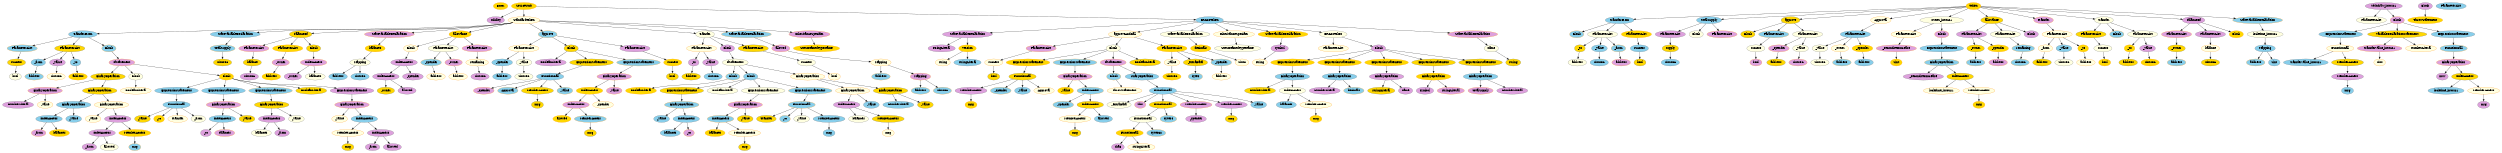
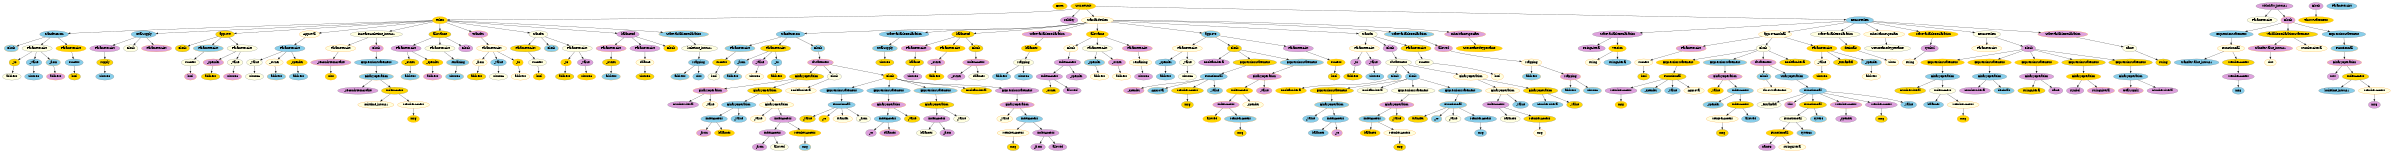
edge "SourceUnit" -> "Token": added
node "owner_intou21": label "owner_intou21" -> "increaseLockTime_intou21"
node "bytes": removed
node "sha3": label "sha3" -> "name3"
